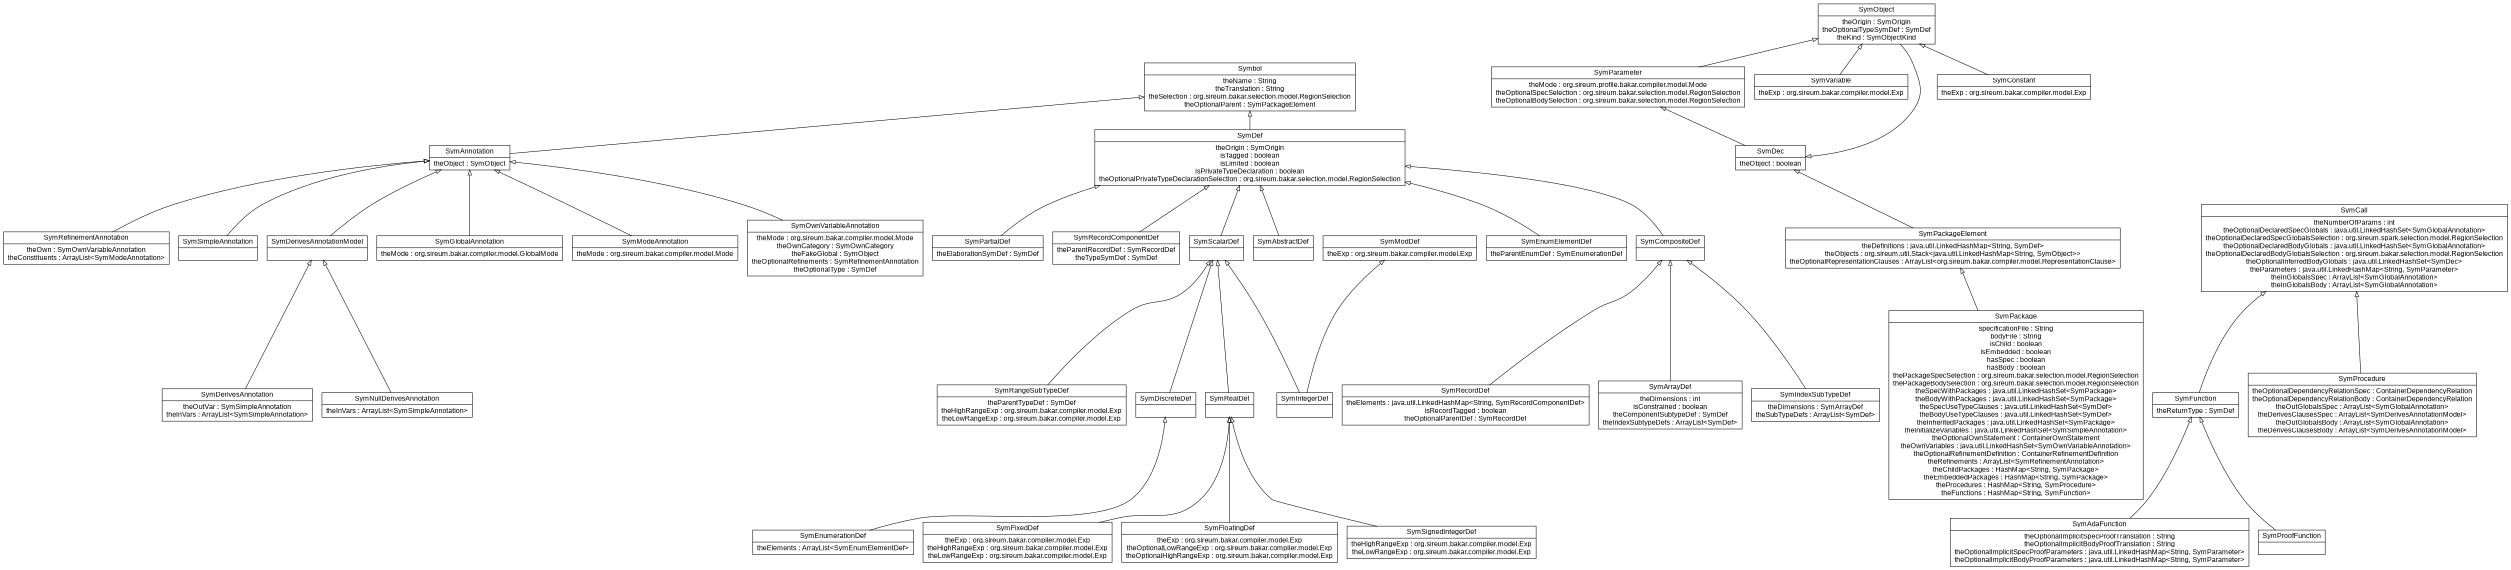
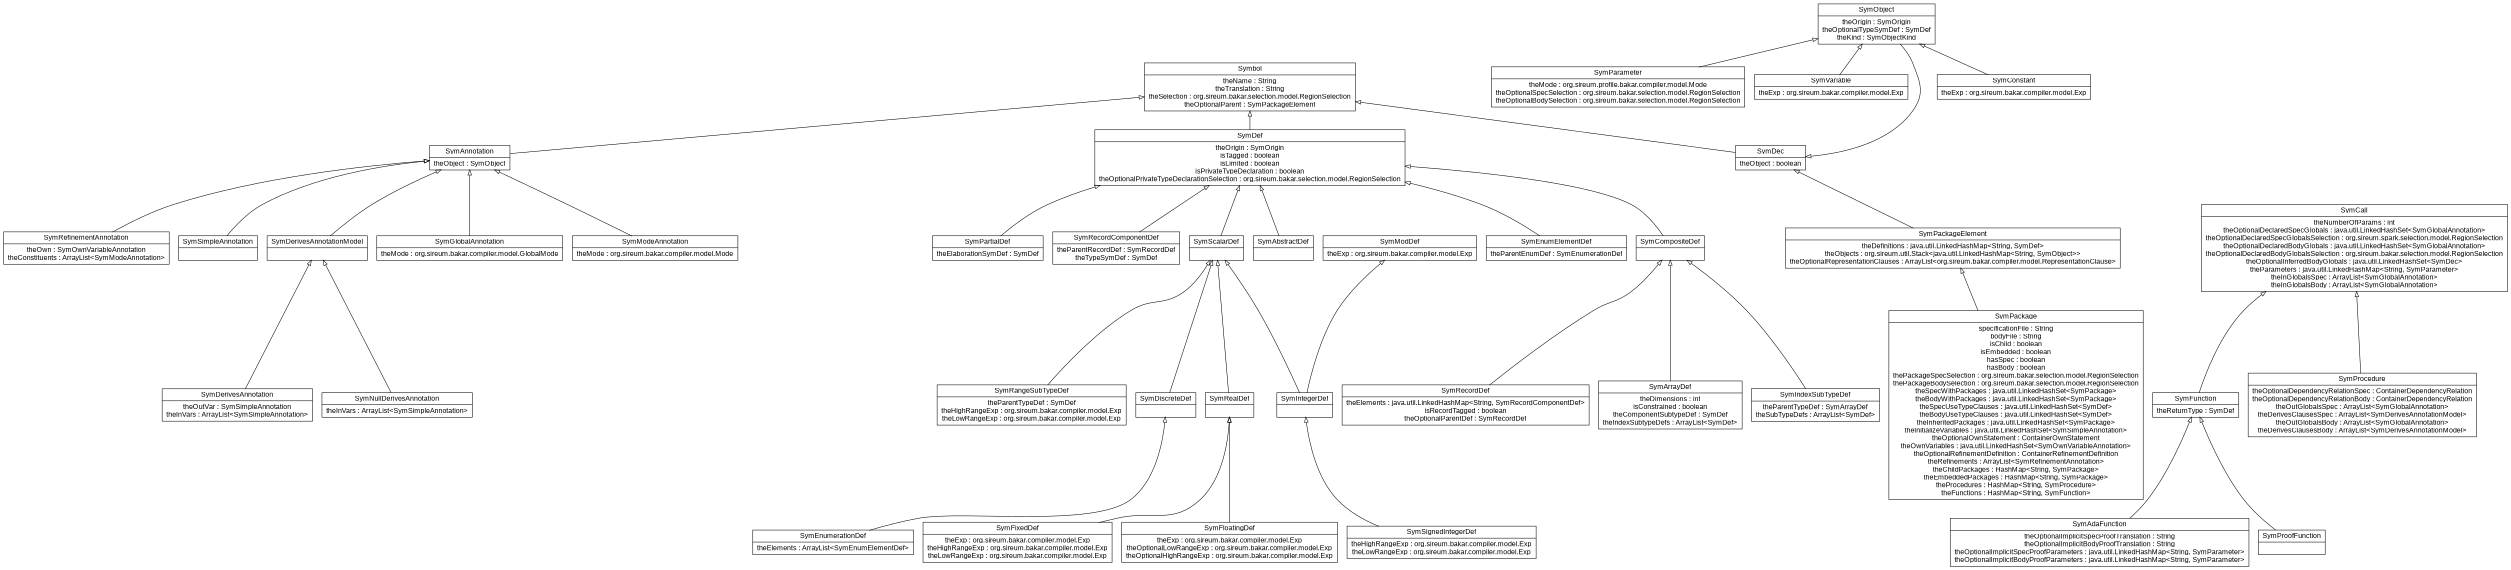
edge "SymDec" -> "SymParameter": now "SymDec" -> "Symbol"
node "SymOwnVariableAnnotation": removed
node "SymIndexSubTypeDef": text "theDimensions : SymArrayDef" -> "theParentTypeDef : SymArrayDef"
edge "SymSignedIntegerDef" -> "SymRealDef": now "SymSignedIntegerDef" -> "SymIntegerDef"
